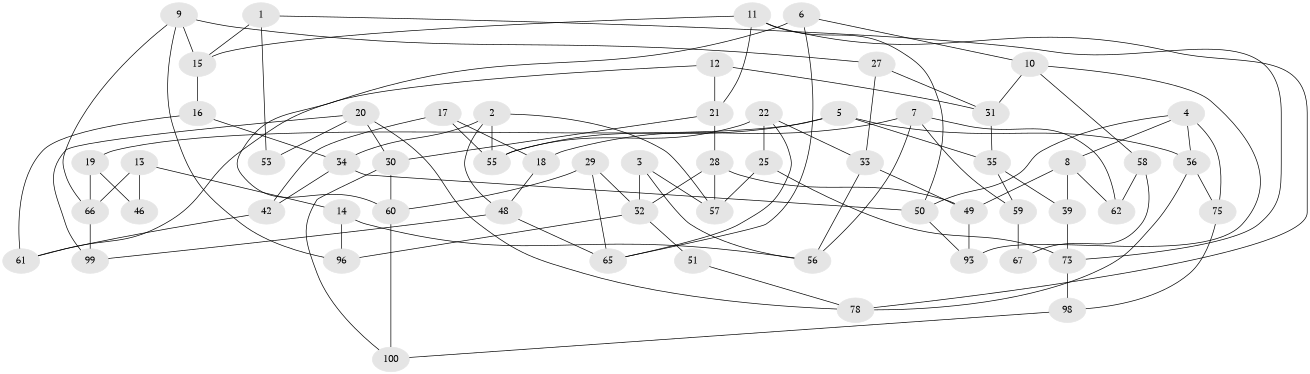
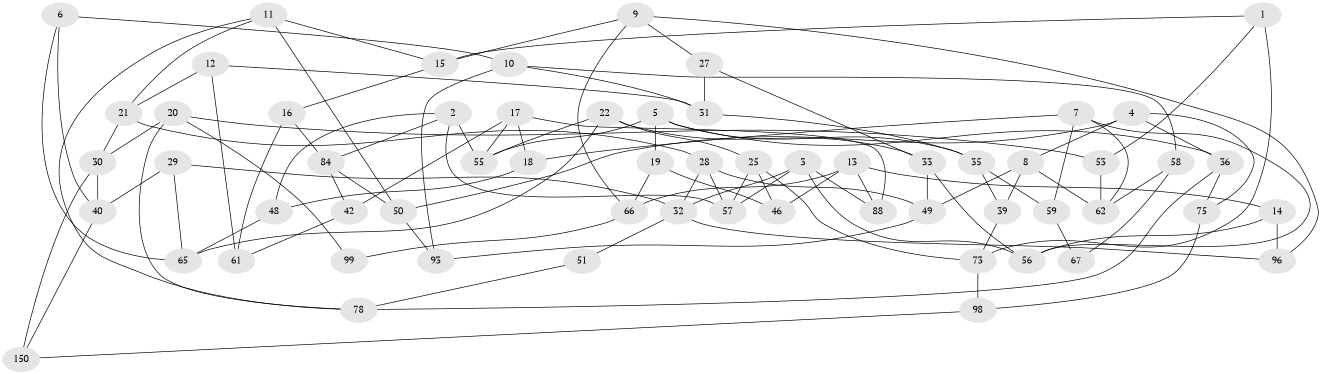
node "34": label "34" -> "84"
edge "53" -- "62": added
edge "25" -- "46": added
node "60": label "60" -> "40"
node "88": added
edge "48" -- "99": removed
node "100": label "100" -> "150"
